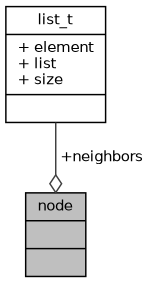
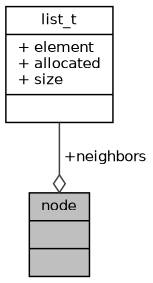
node "list_t": text "+ list" -> "+ allocated"
